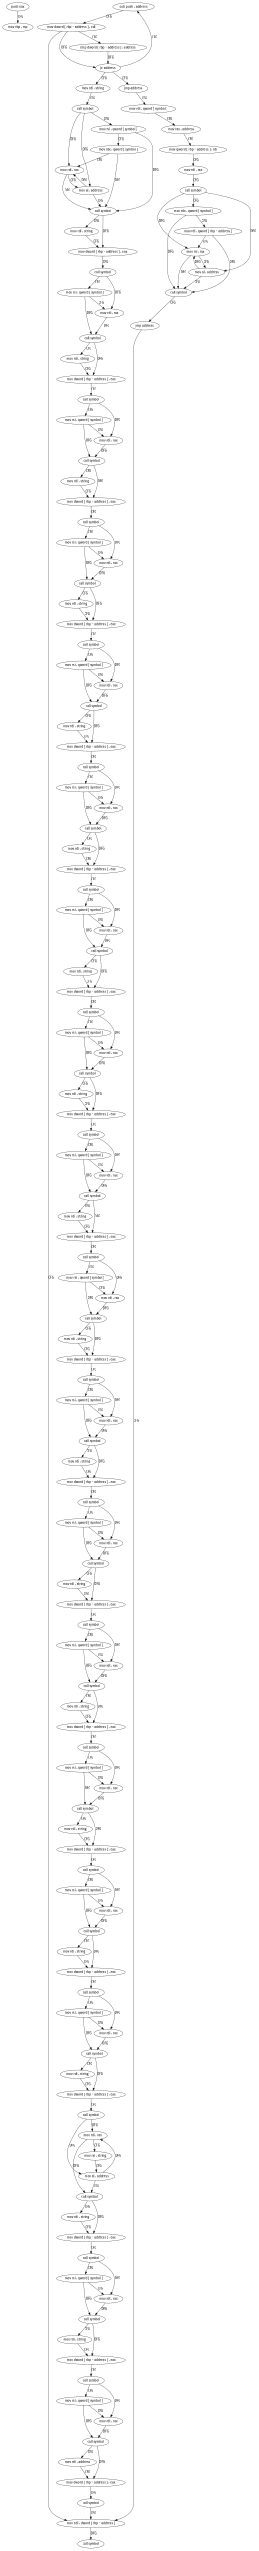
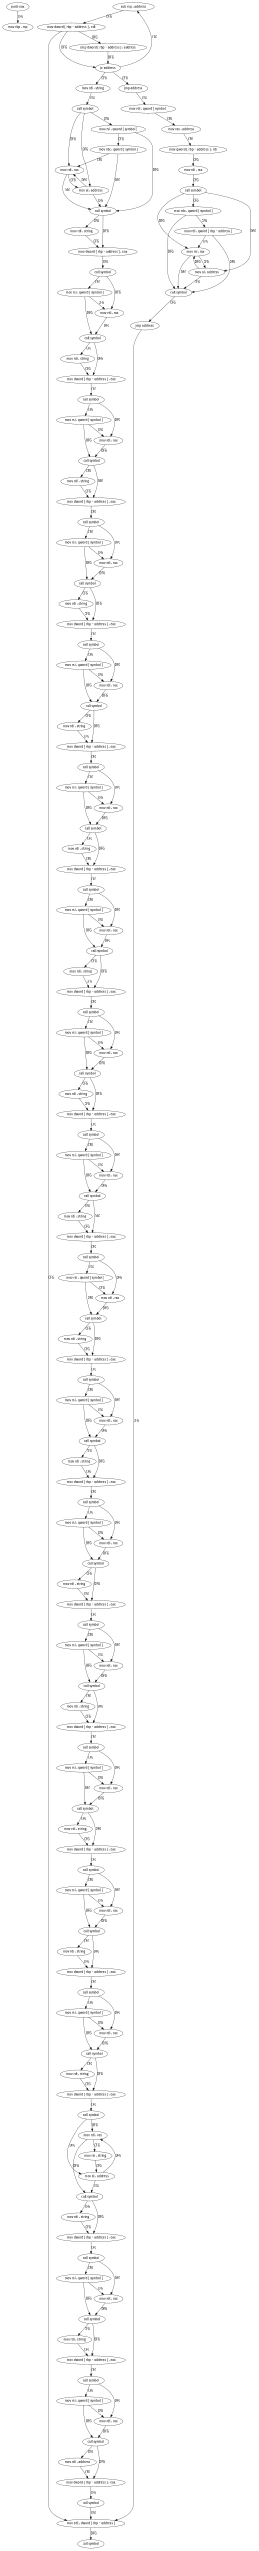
node "sub push , address": label "sub push , address" -> "sub rsp , address"
edge "mov dword [ rbp - address ] , edi" -> "cmp dword [ rbp - address ] , address": label "CFG" -> "DFG"
